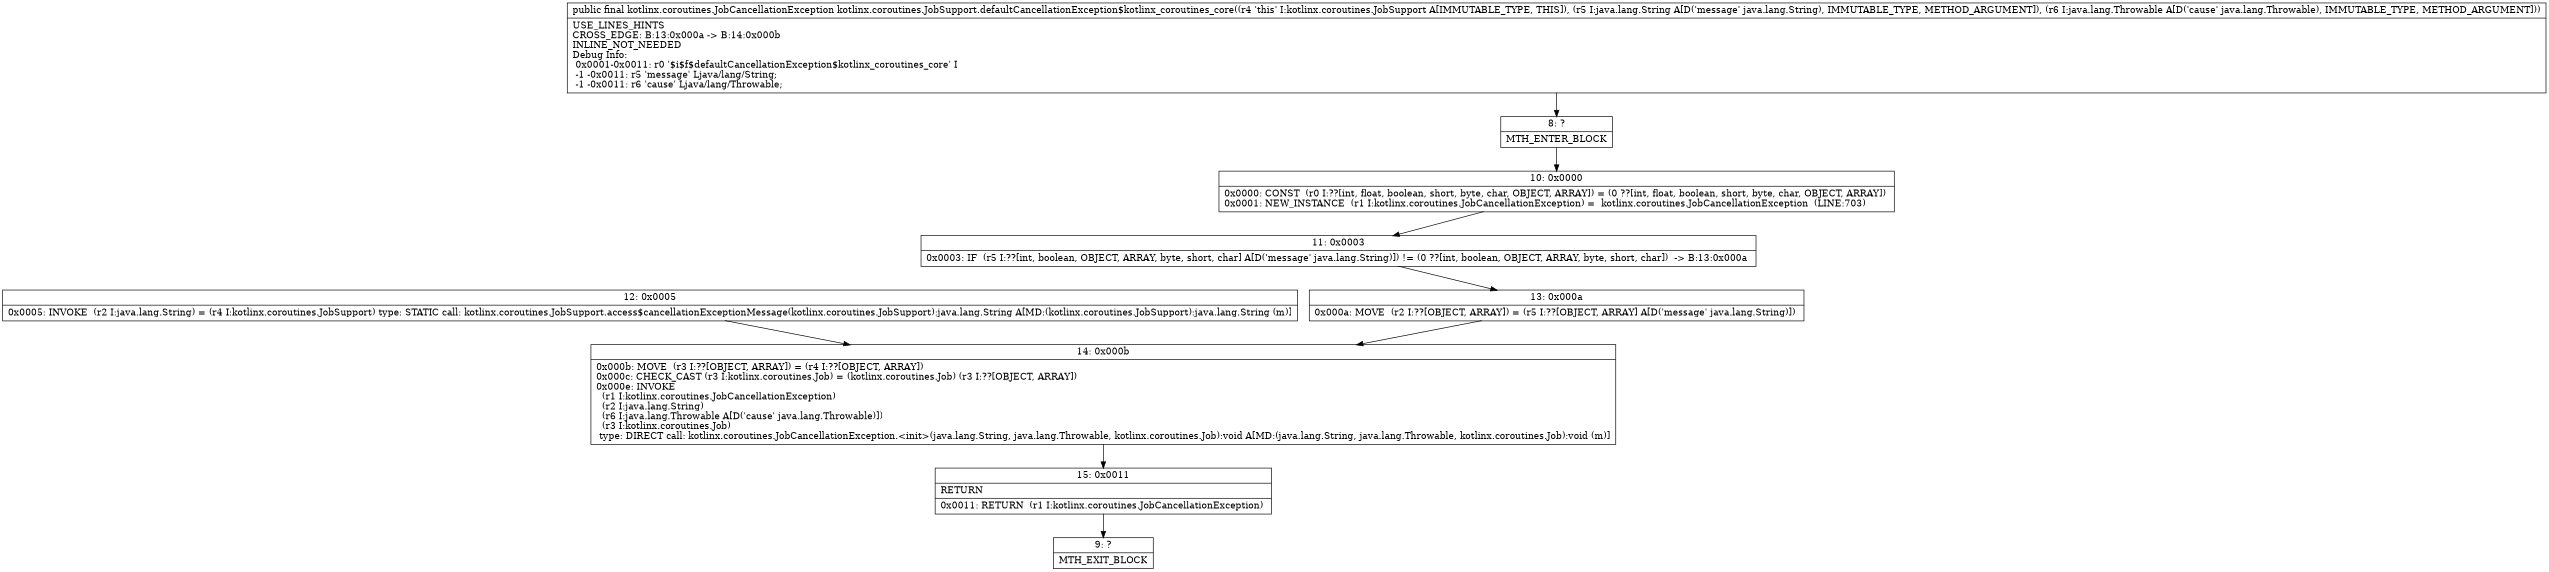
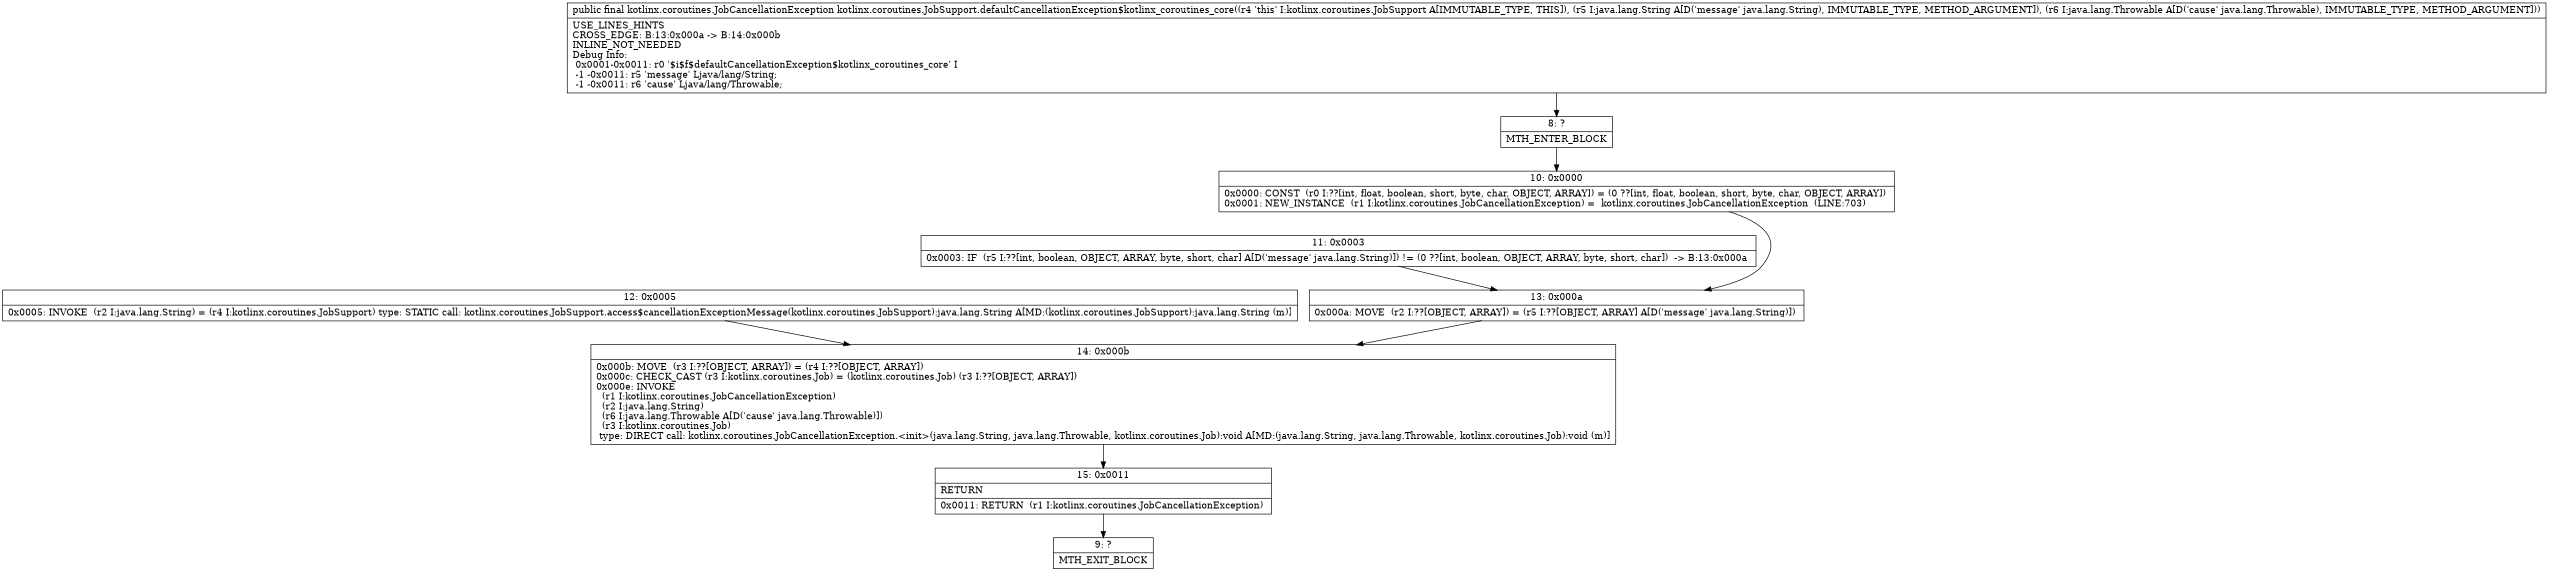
edge "10: 0x0000" -> "11: 0x0003": now "10: 0x0000" -> "13: 0x000a"
